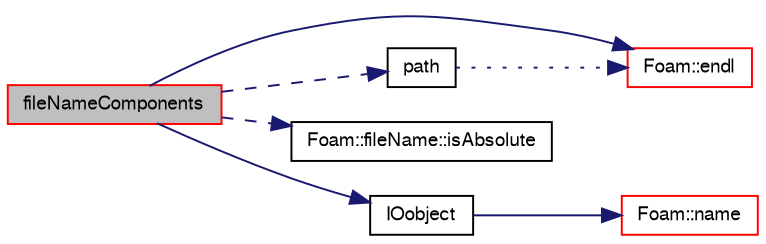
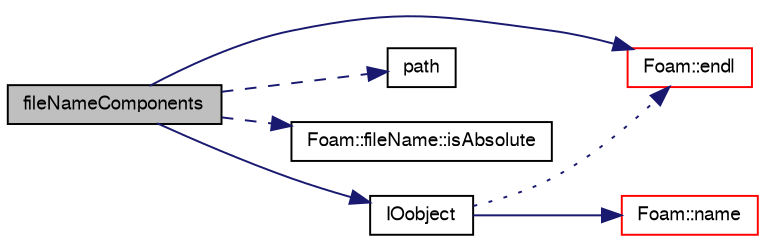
edge "path" -> "Foam::endl": now "IOobject" -> "Foam::endl"
node "fileNameComponents": color red -> black
